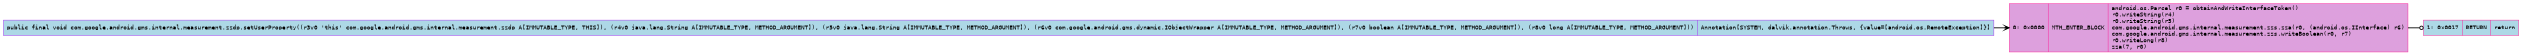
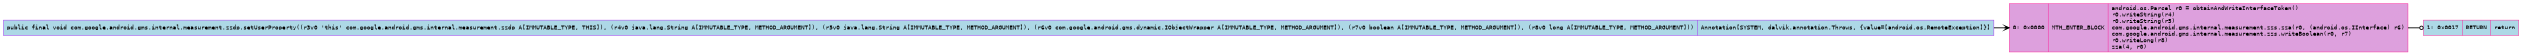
node "0: 0x0000": text "zza(7, r0)" -> "zza(4, r0)"
